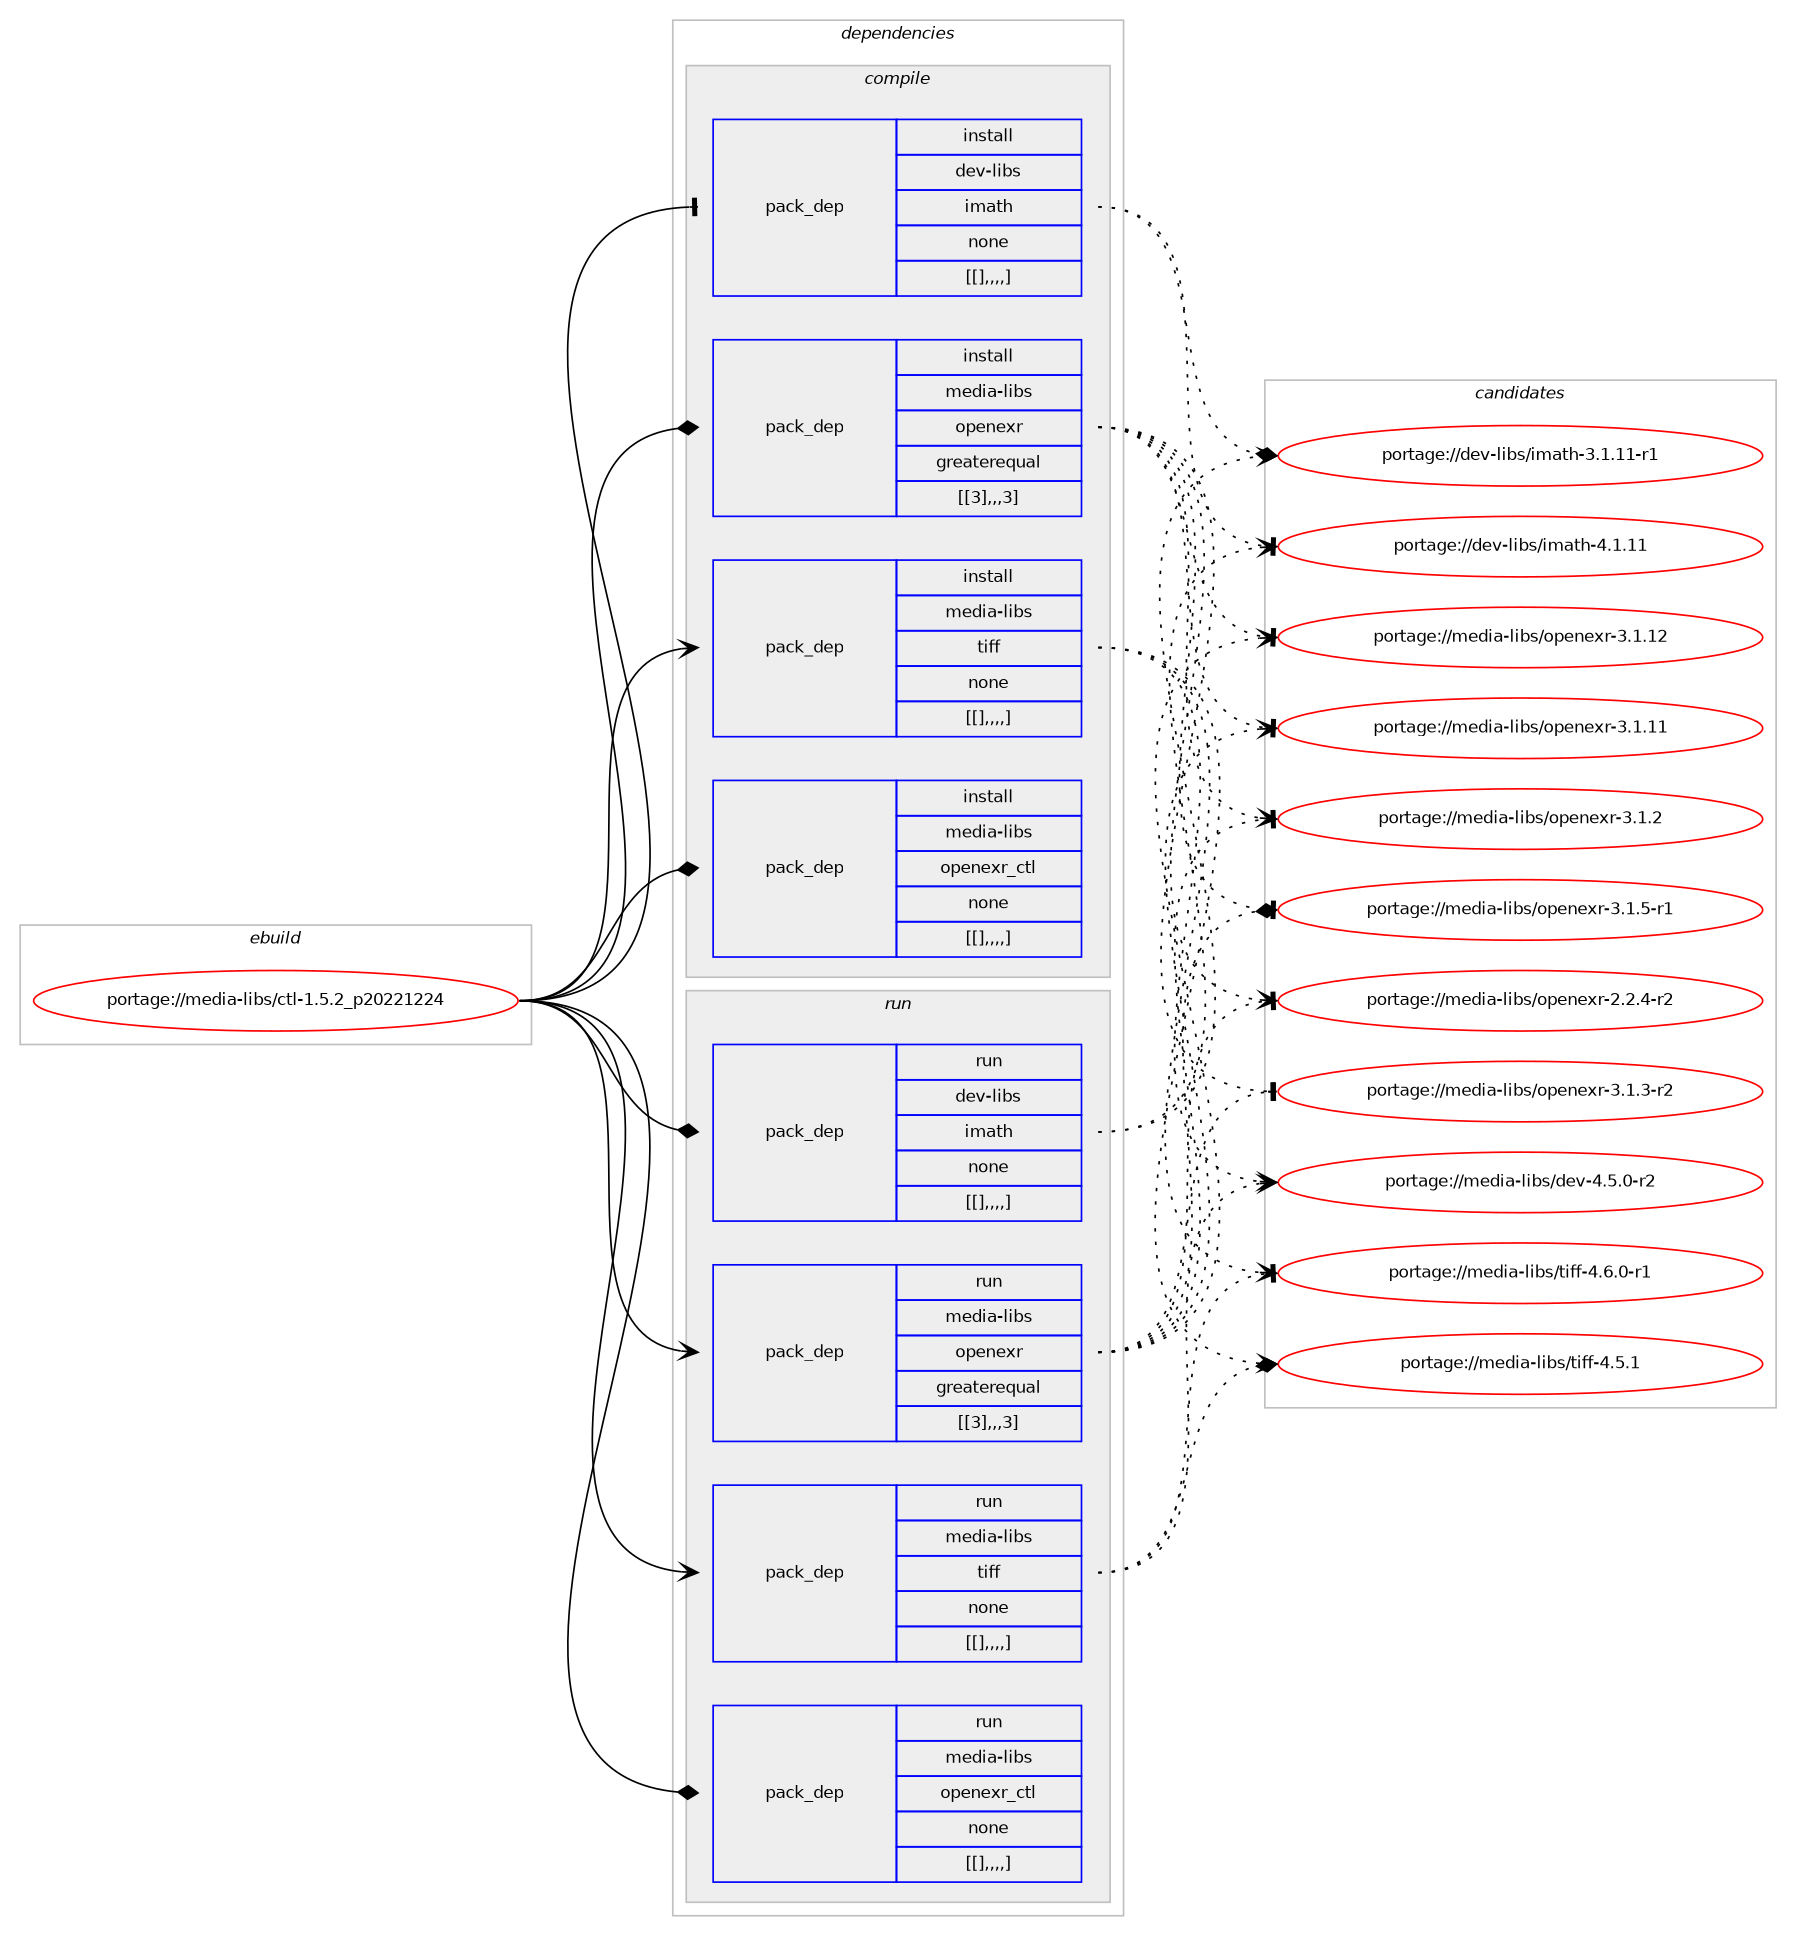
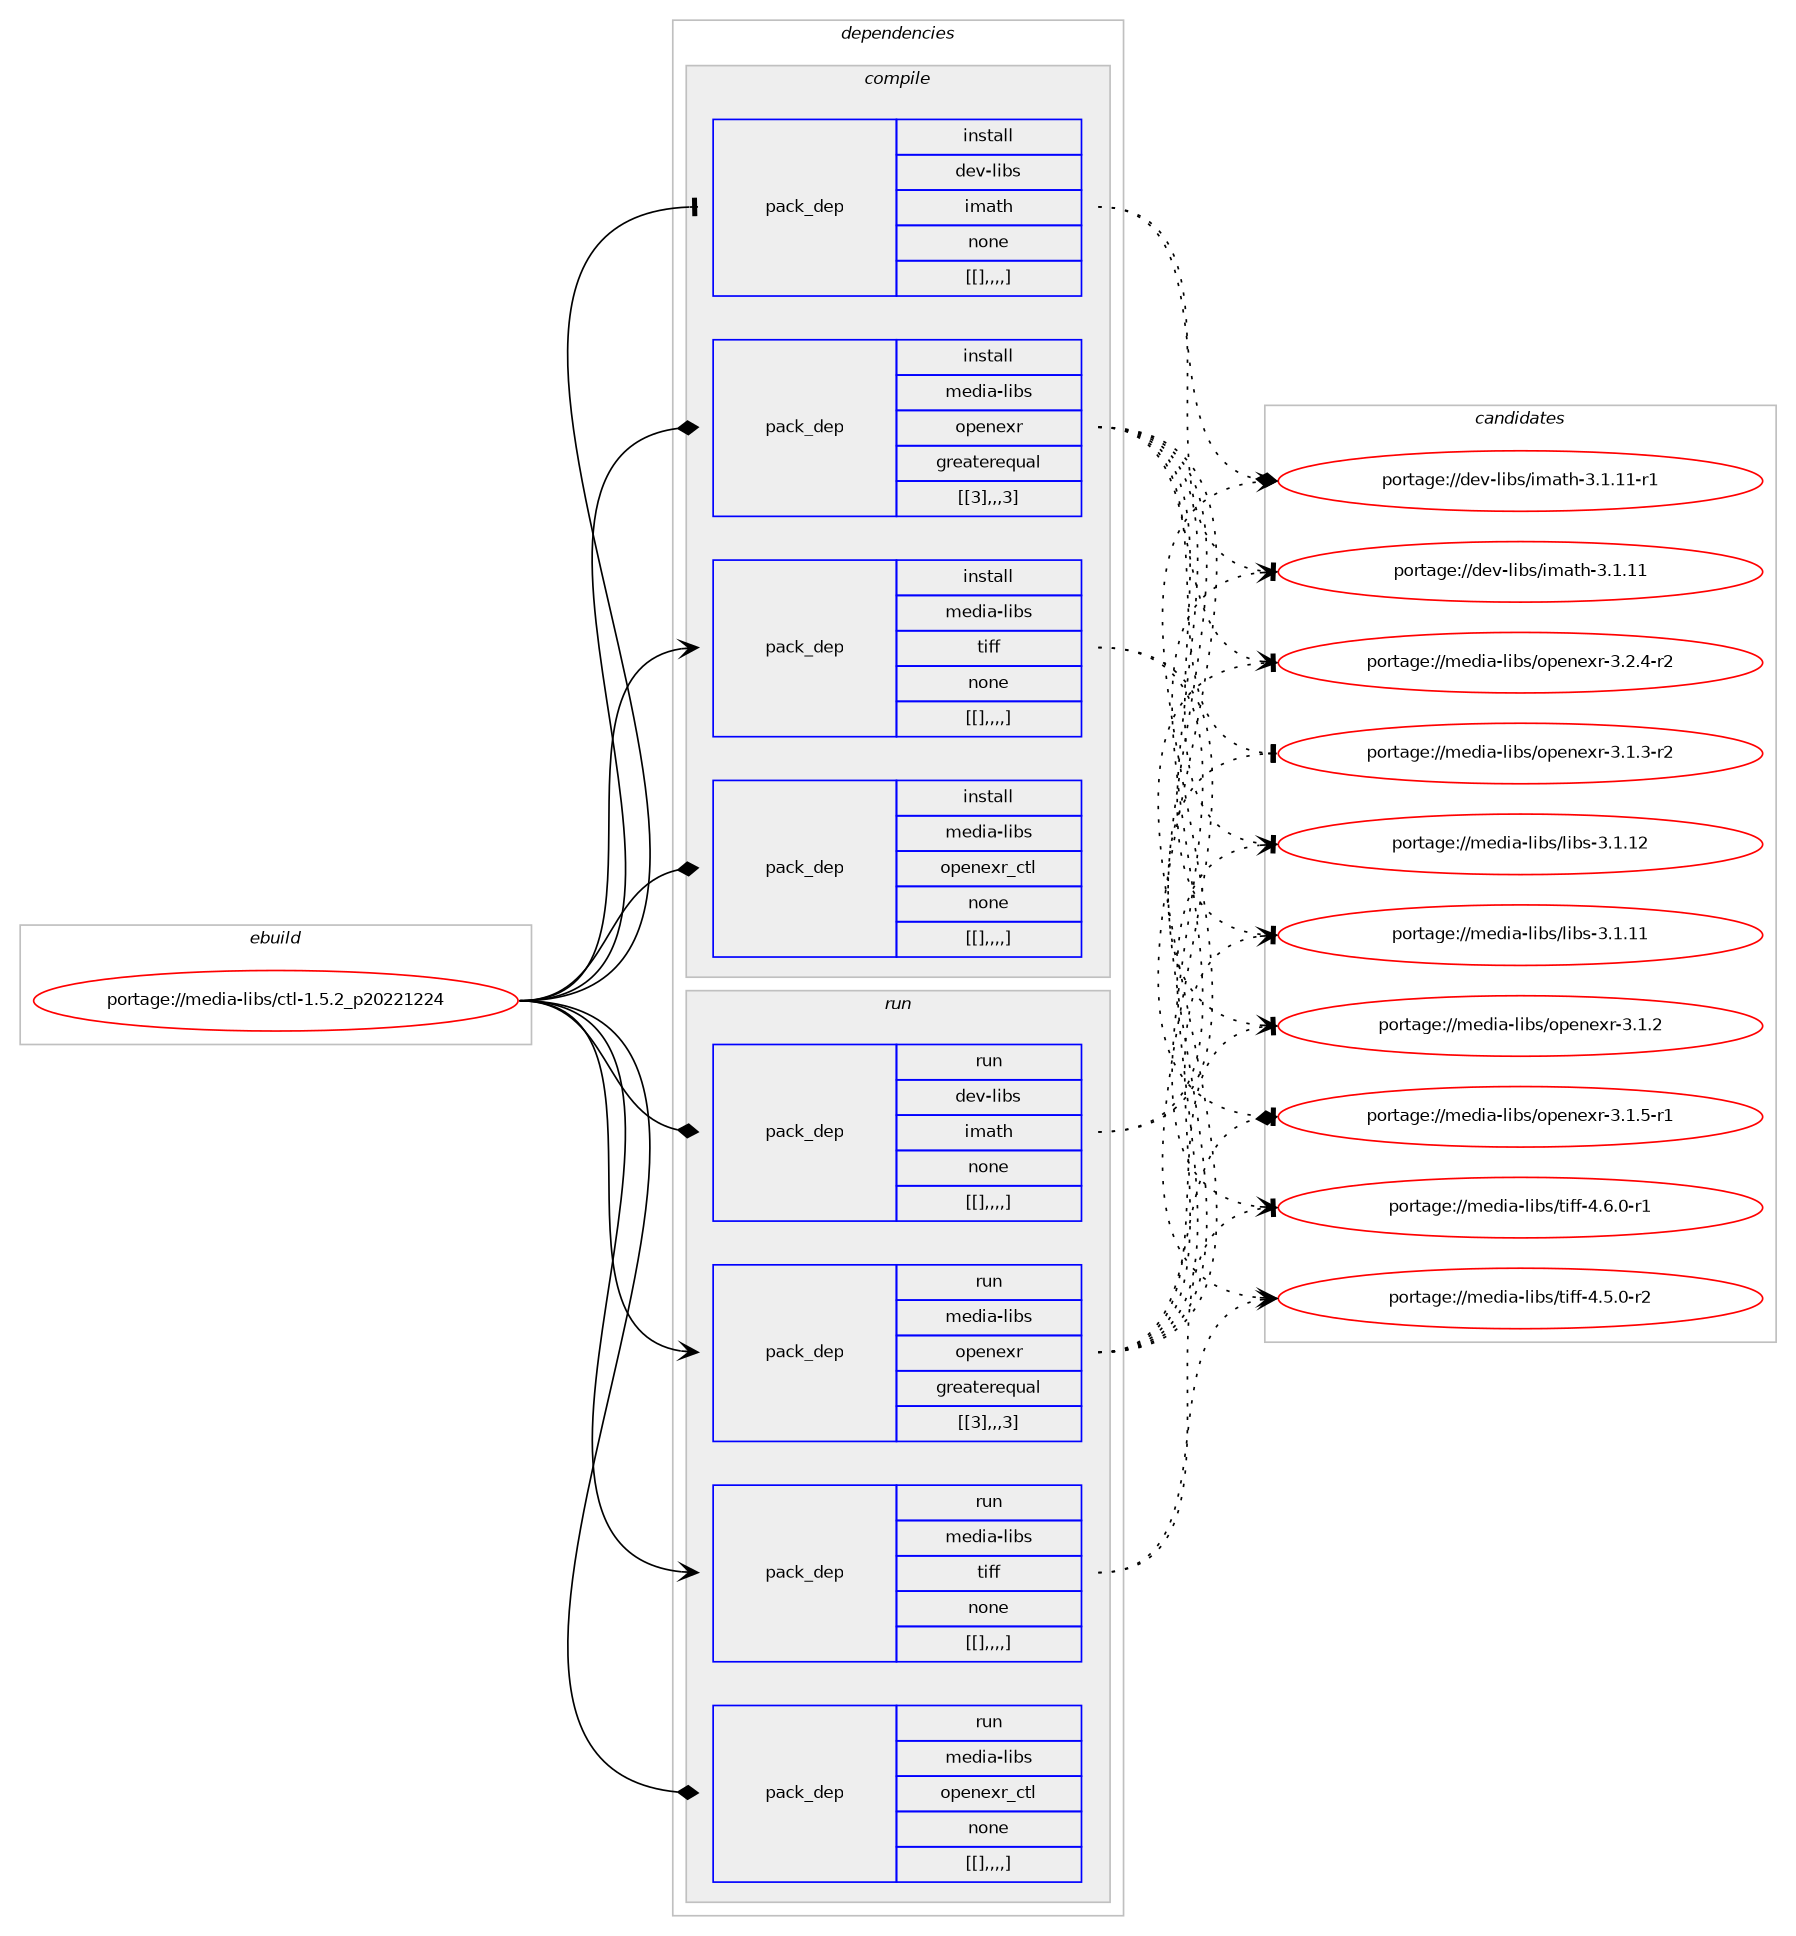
node "portage://dev-libs/imath-4.1.11": label "portage://dev-libs/imath-4.1.11" -> "portage://dev-libs/imath-3.1.11"
node "portage://media-libs/openexr-3.1.12": label "portage://media-libs/openexr-3.1.12" -> "portage://media-libs/libs-3.1.12"
node "portage://media-libs/openexr-3.1.11": label "portage://media-libs/openexr-3.1.11" -> "portage://media-libs/libs-3.1.11"
node "portage://media-libs/openexr-2.2.4-r2": label "portage://media-libs/openexr-2.2.4-r2" -> "portage://media-libs/openexr-3.2.4-r2"
node "portage://media-libs/dev-4.5.0-r2": label "portage://media-libs/dev-4.5.0-r2" -> "portage://media-libs/tiff-4.5.0-r2"
node "portage://media-libs/tiff-4.5.1": removed
